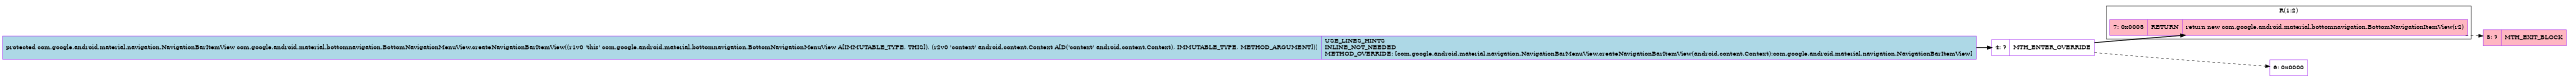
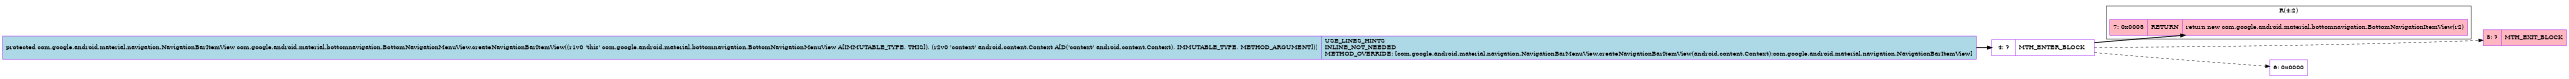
cluster "R(1:2)": label "R(1:2)" -> "R(4:2)"
edge "7: 0x0005" -> "5: ?": now "4: ?" -> "5: ?"
node "4: ?": text "MTH_ENTER_OVERRIDE" -> "MTH_ENTER_BLOCK"
